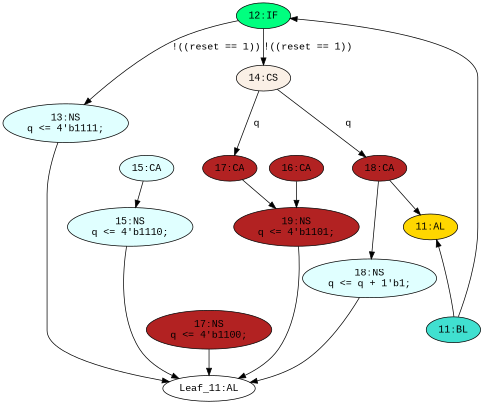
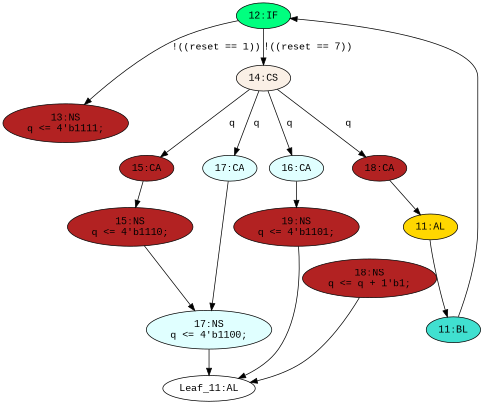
edge "12:IF" -> "14:CS": label "!((reset == 1))" -> "!((reset == 7))"
edge "14:CS" -> "16:CA": added, label "q"
edge "14:CS" -> "15:CA": added, label "q"
node "13:NS q <= 4'b1111;": fillcolor lightcyan -> firebrick
node "15:CA": fillcolor lightcyan -> firebrick
node "17:CA": fillcolor firebrick -> lightcyan
node "16:CA": fillcolor firebrick -> lightcyan
edge "17:CA" -> "19:NS q <= 4'b1101;": now "17:CA" -> "17:NS q <= 4'b1100;"
edge "18:CA" -> "18:NS q <= q + 1'b1;": removed
node "15:NS q <= 4'b1110;": fillcolor lightcyan -> firebrick
node "18:NS q <= q + 1'b1;": fillcolor lightcyan -> firebrick
edge "11:BL" -> "11:AL": reversed
edge "13:NS q <= 4'b1111;" -> "Leaf_11:AL": removed
edge "15:NS q <= 4'b1110;" -> "Leaf_11:AL": now "15:NS q <= 4'b1110;" -> "17:NS q <= 4'b1100;"
node "17:NS q <= 4'b1100;": fillcolor firebrick -> lightcyan
